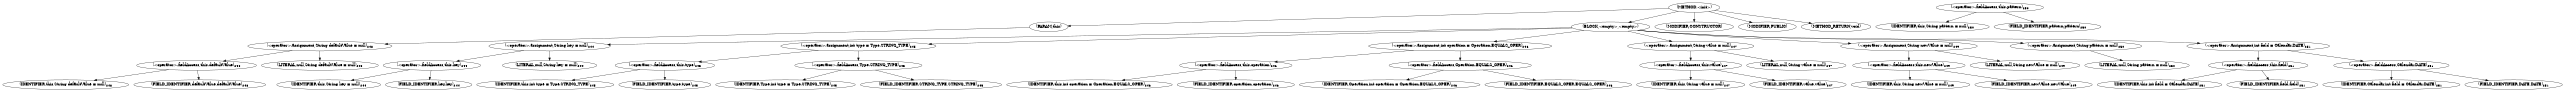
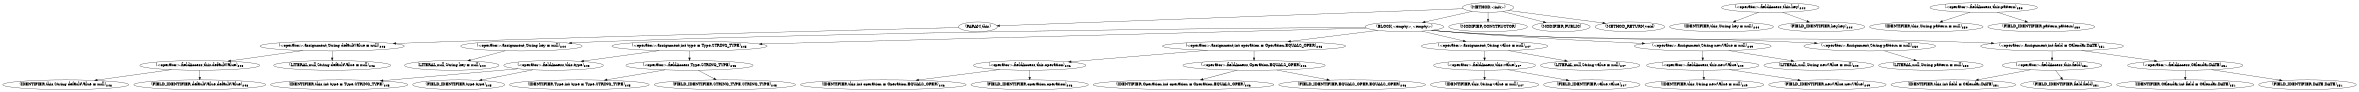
edge "(<operator>.assignment,String key = null)" -> "(<operator>.fieldAccess,this.key)": removed
